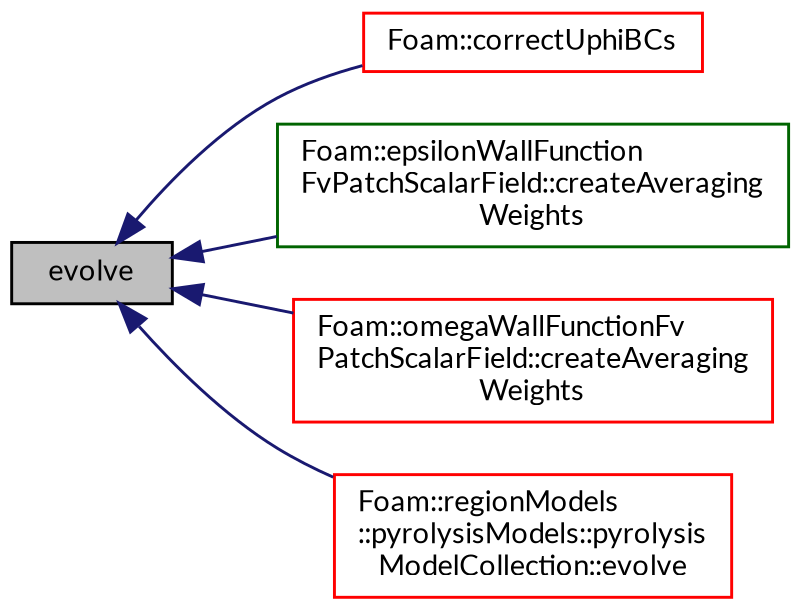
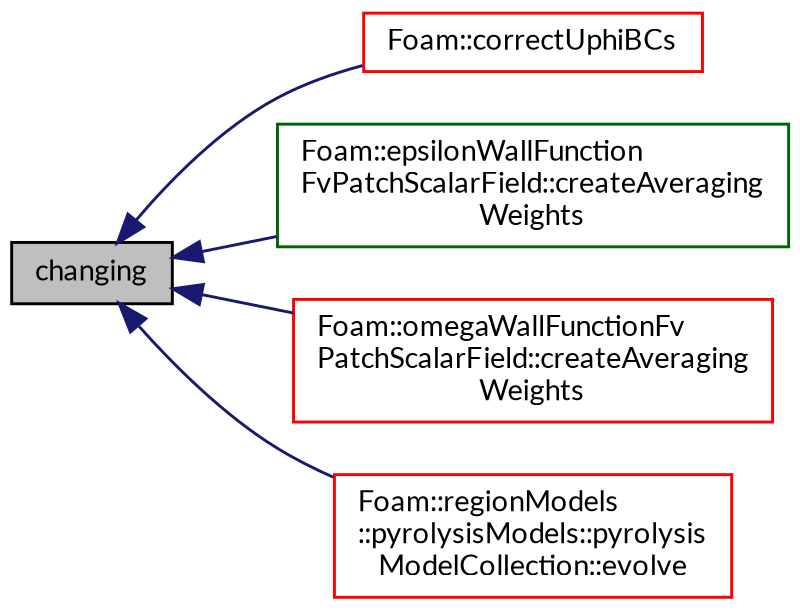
node "evolve": label "evolve" -> "changing"
